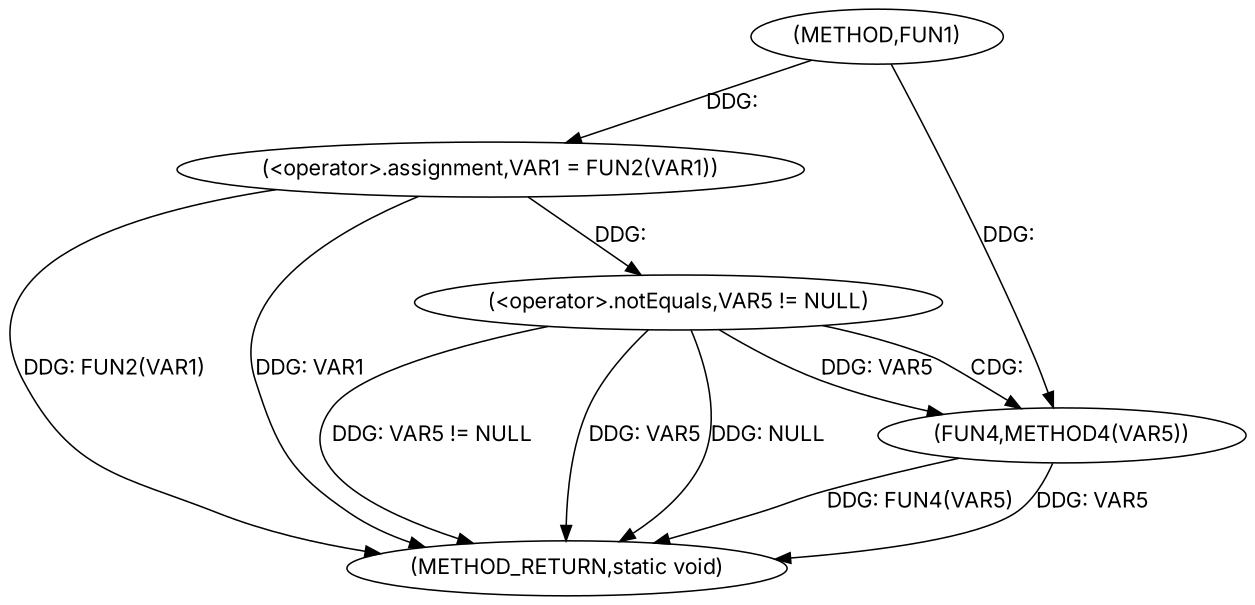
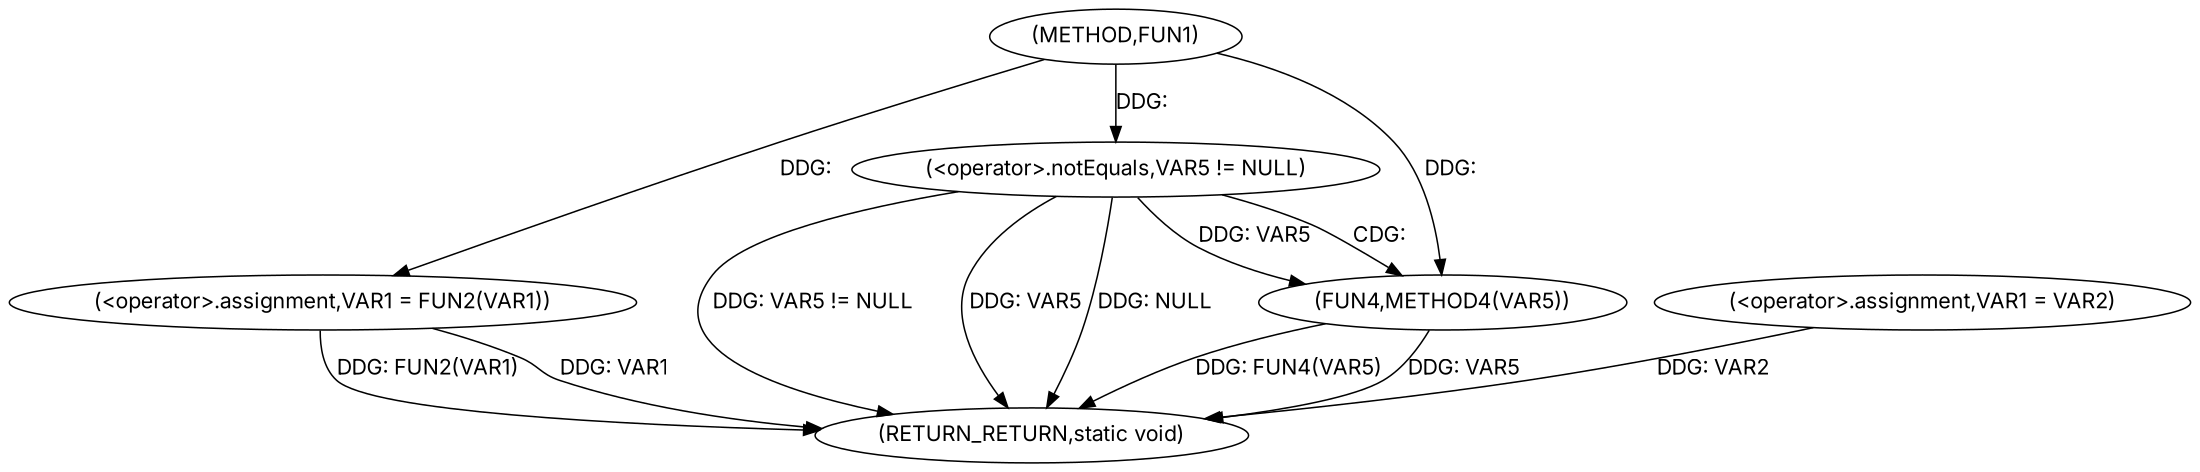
edge "(<operator>.assignment,VAR1 = FUN2(VAR1))" -> "(<operator>.notEquals,VAR5 != NULL)": now "(METHOD,FUN1)" -> "(<operator>.notEquals,VAR5 != NULL)"
node "(<operator>.assignment,VAR1 = VAR2)": added
node "(METHOD_RETURN,static void)": label "(METHOD_RETURN,static void)" -> "(RETURN_RETURN,static void)"
